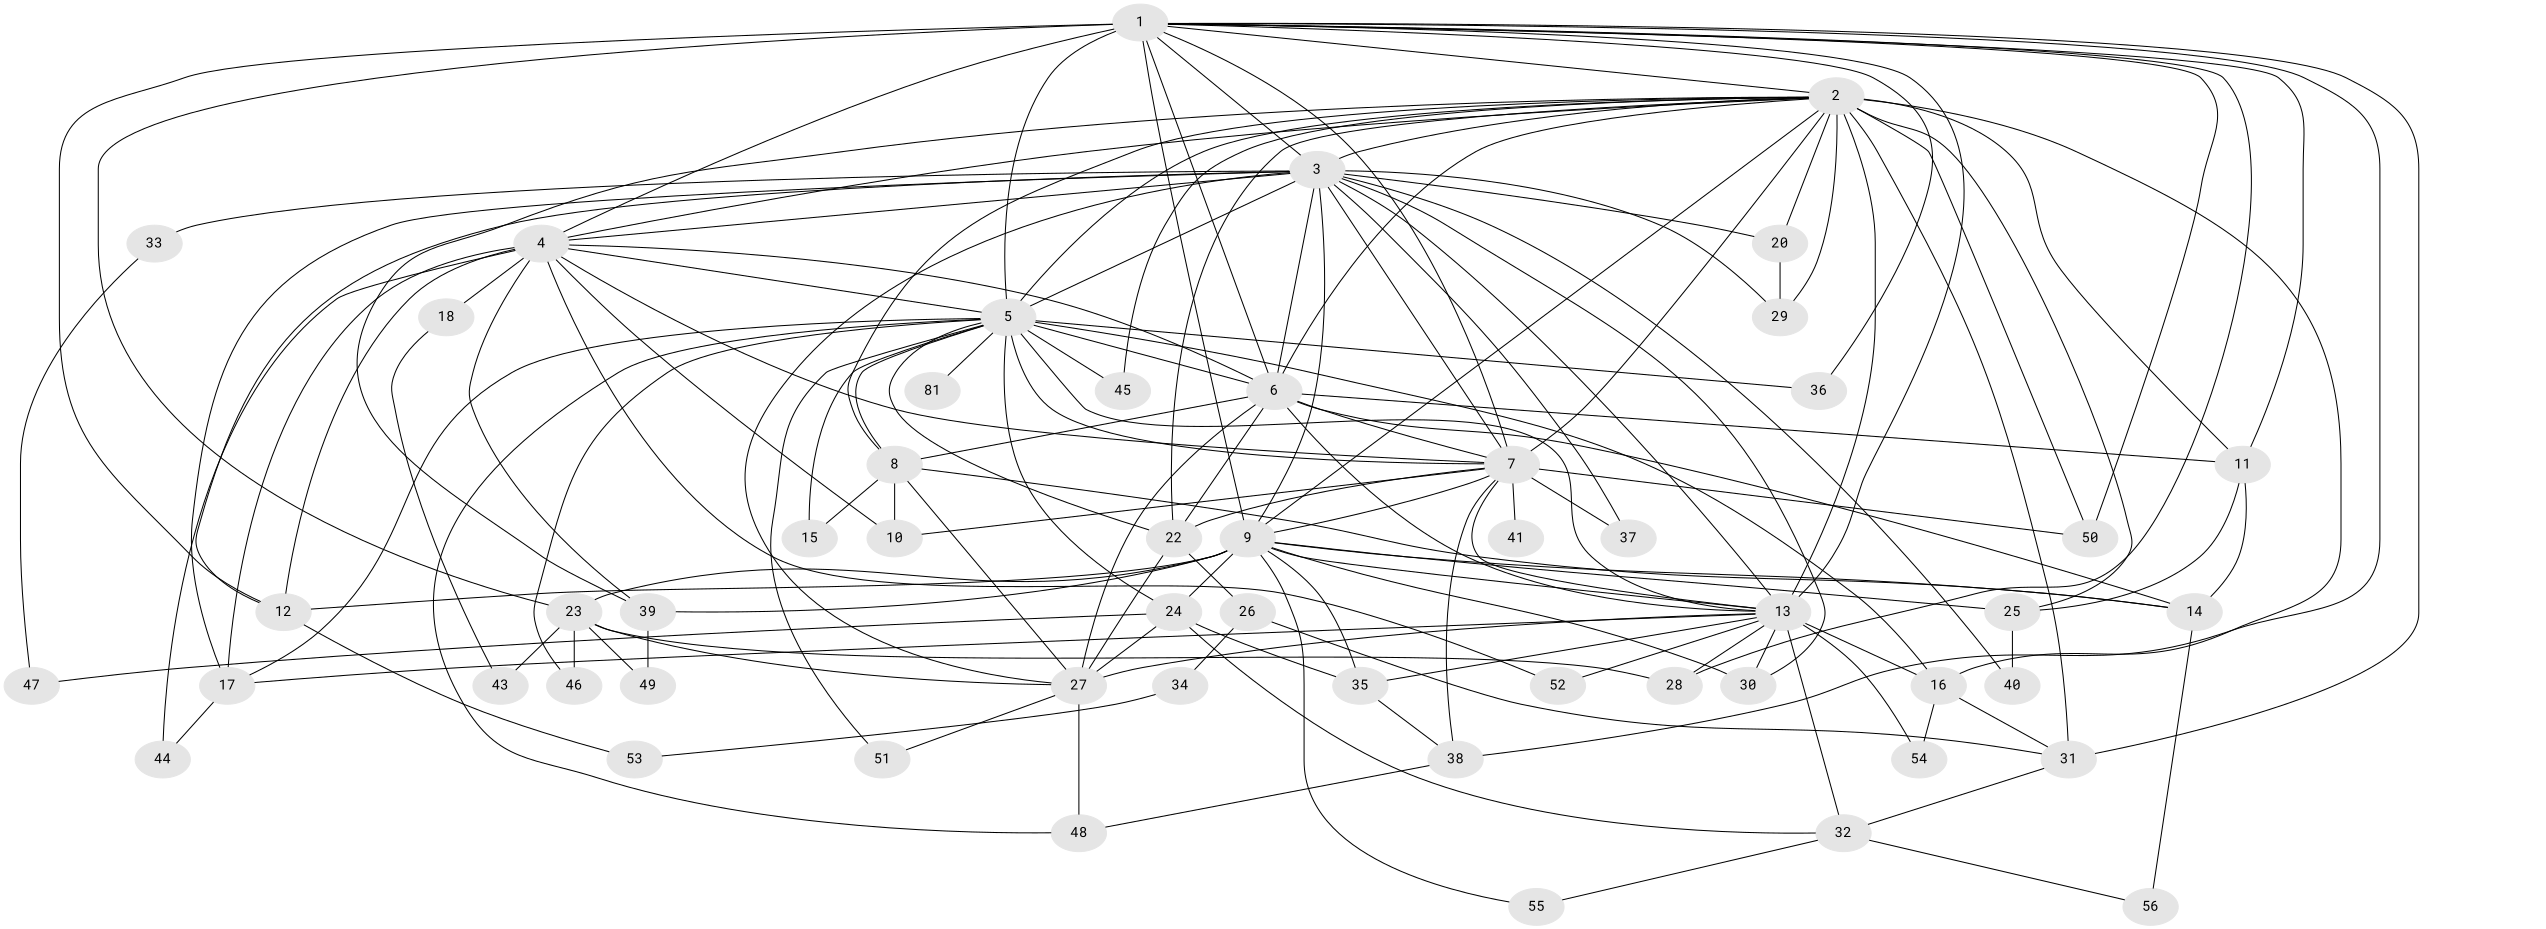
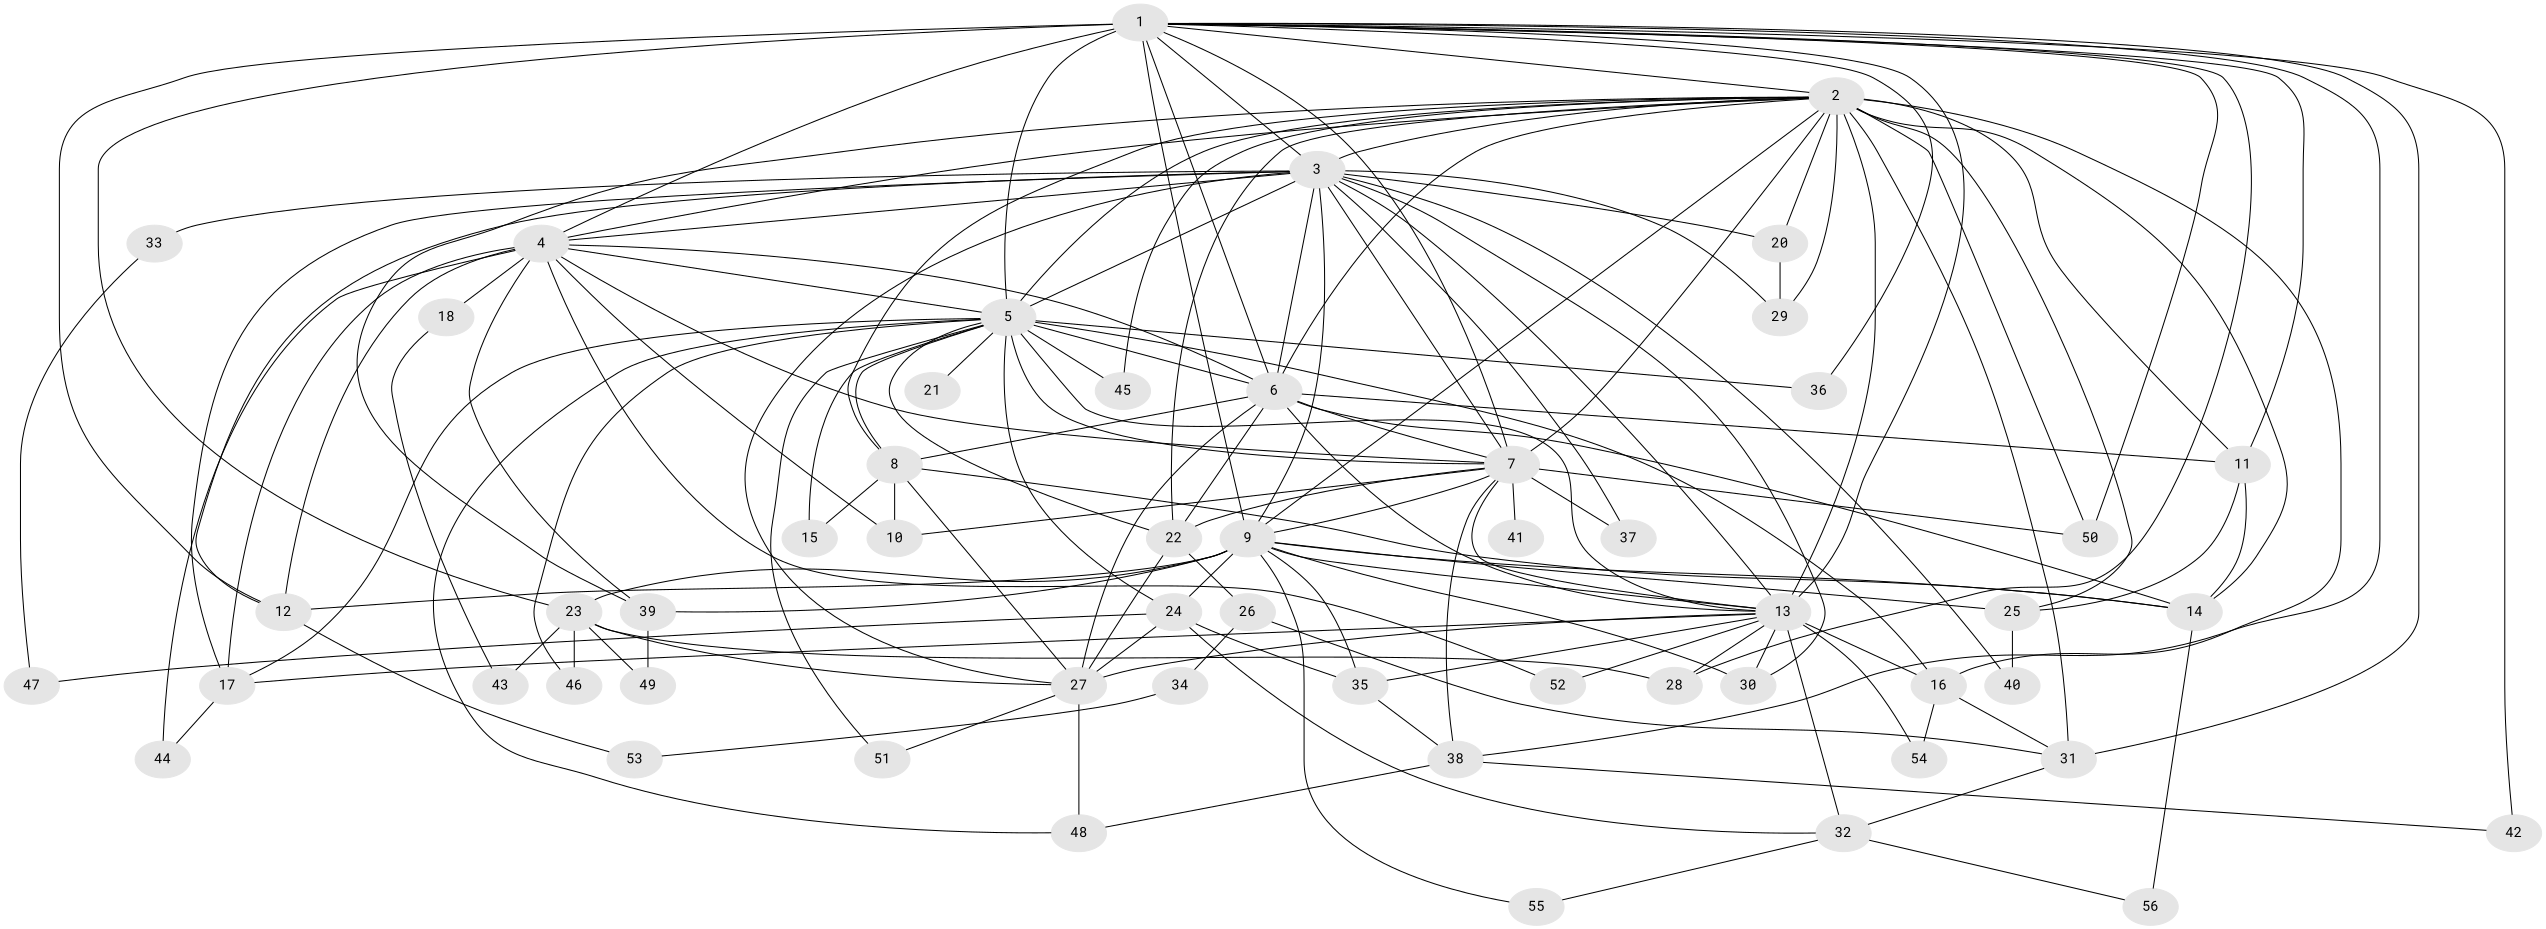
edge "2" -- "14": added
node "81": label "81" -> "21"
node "42": added
